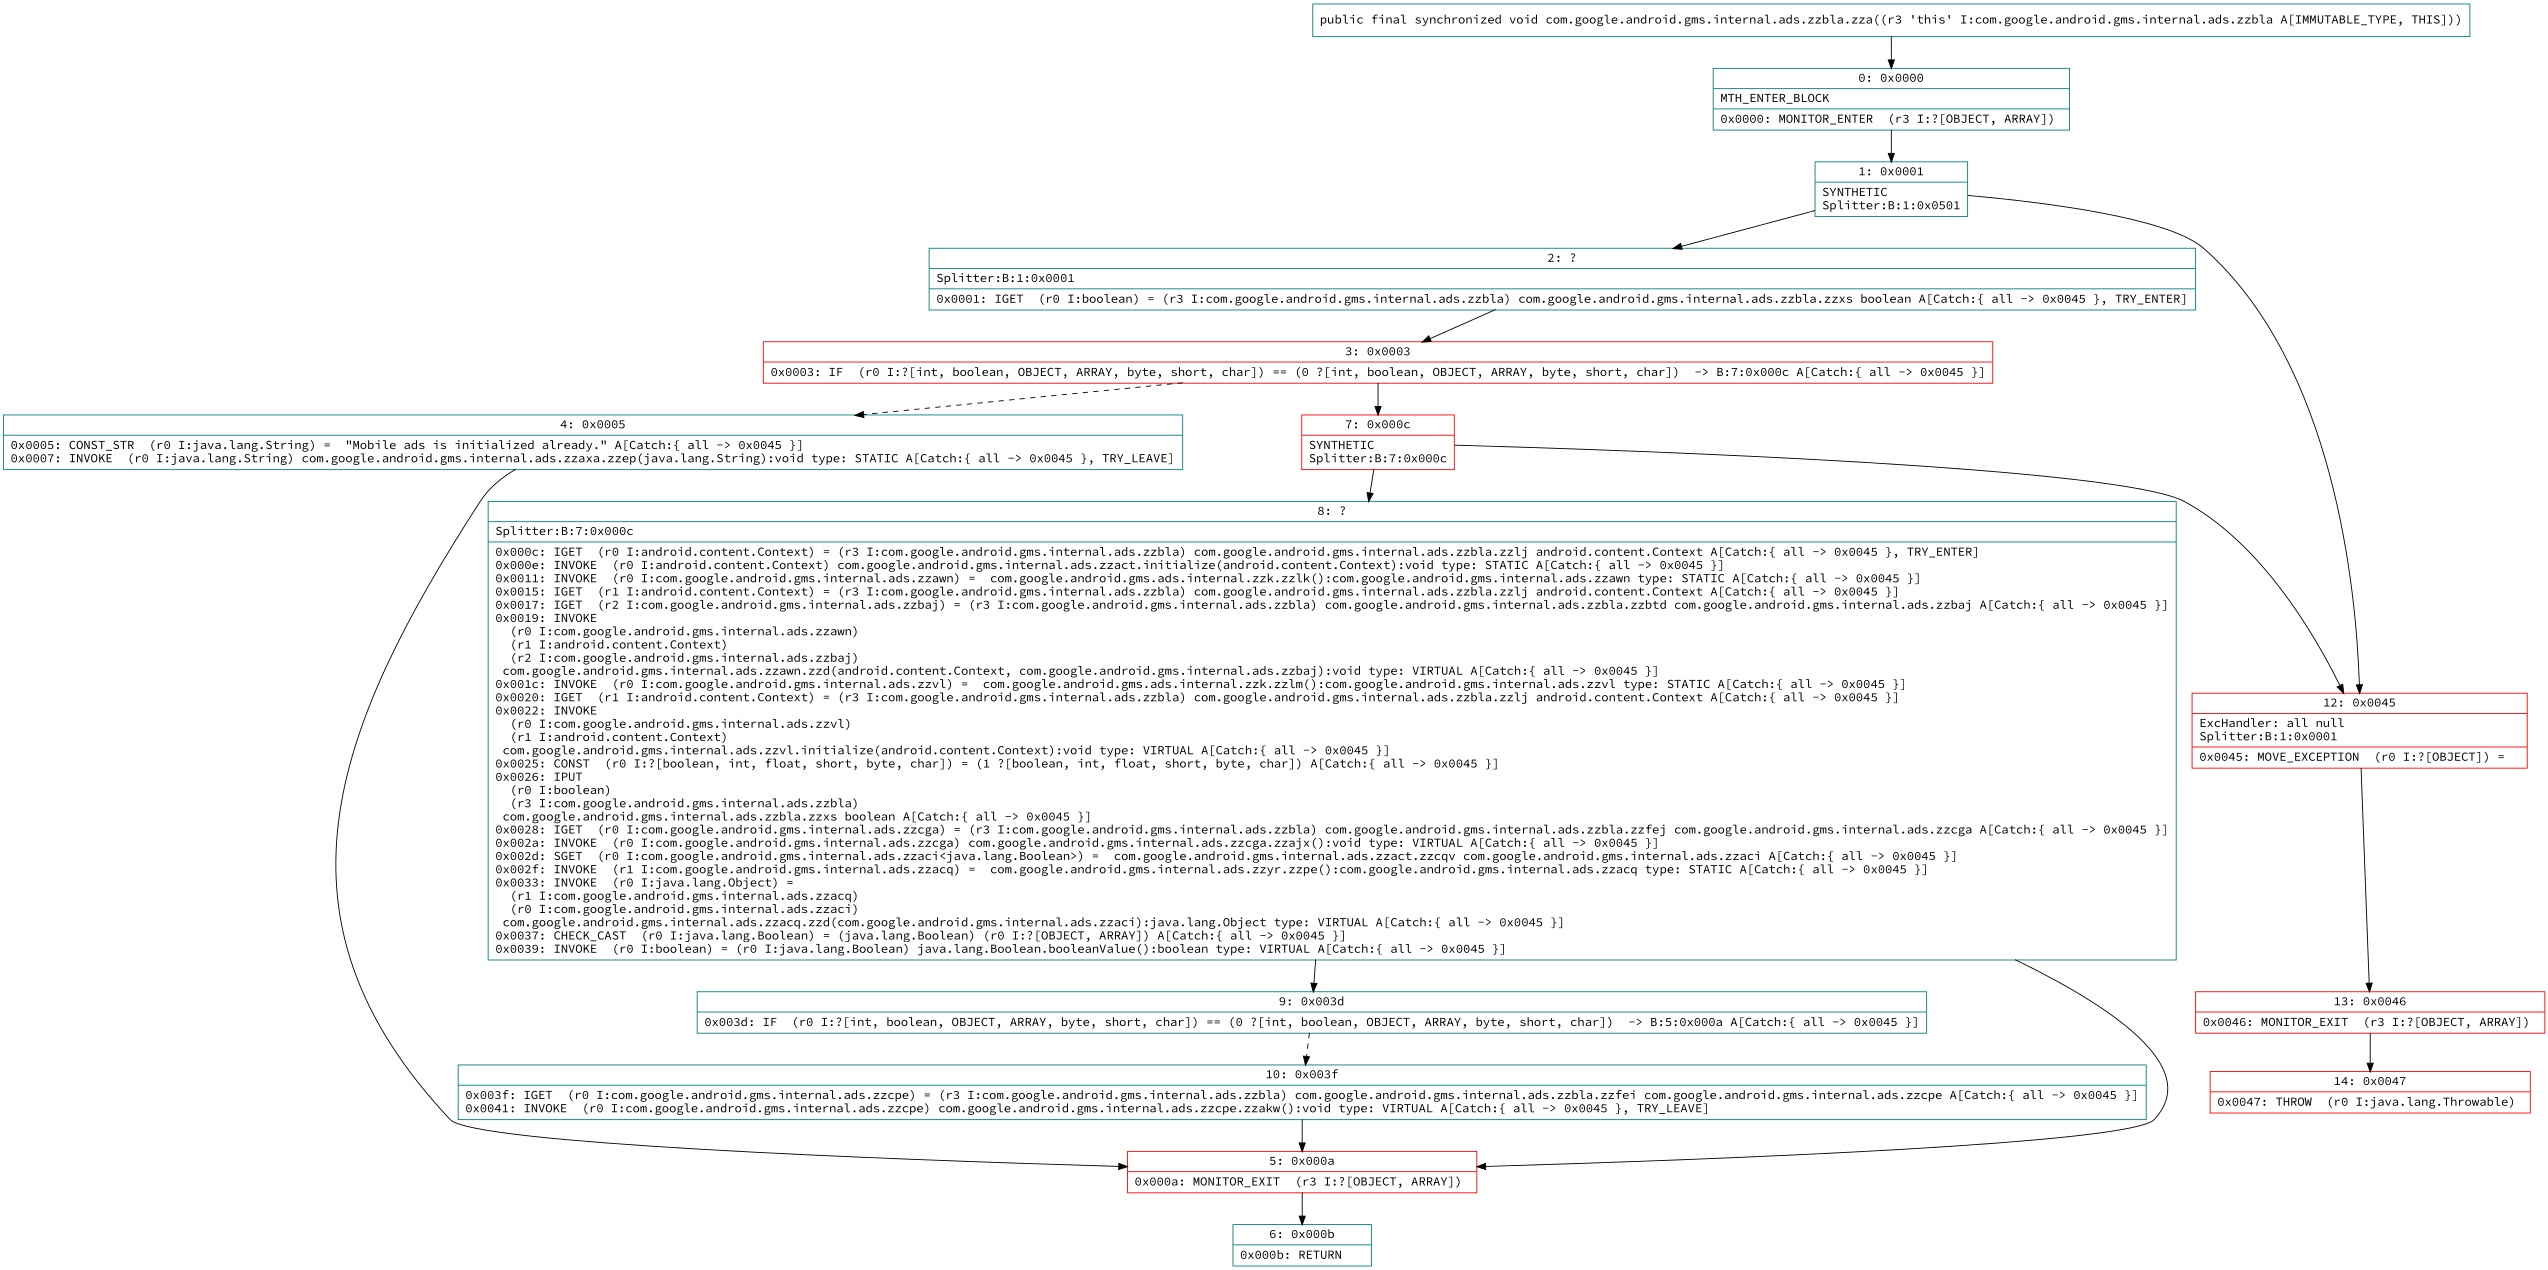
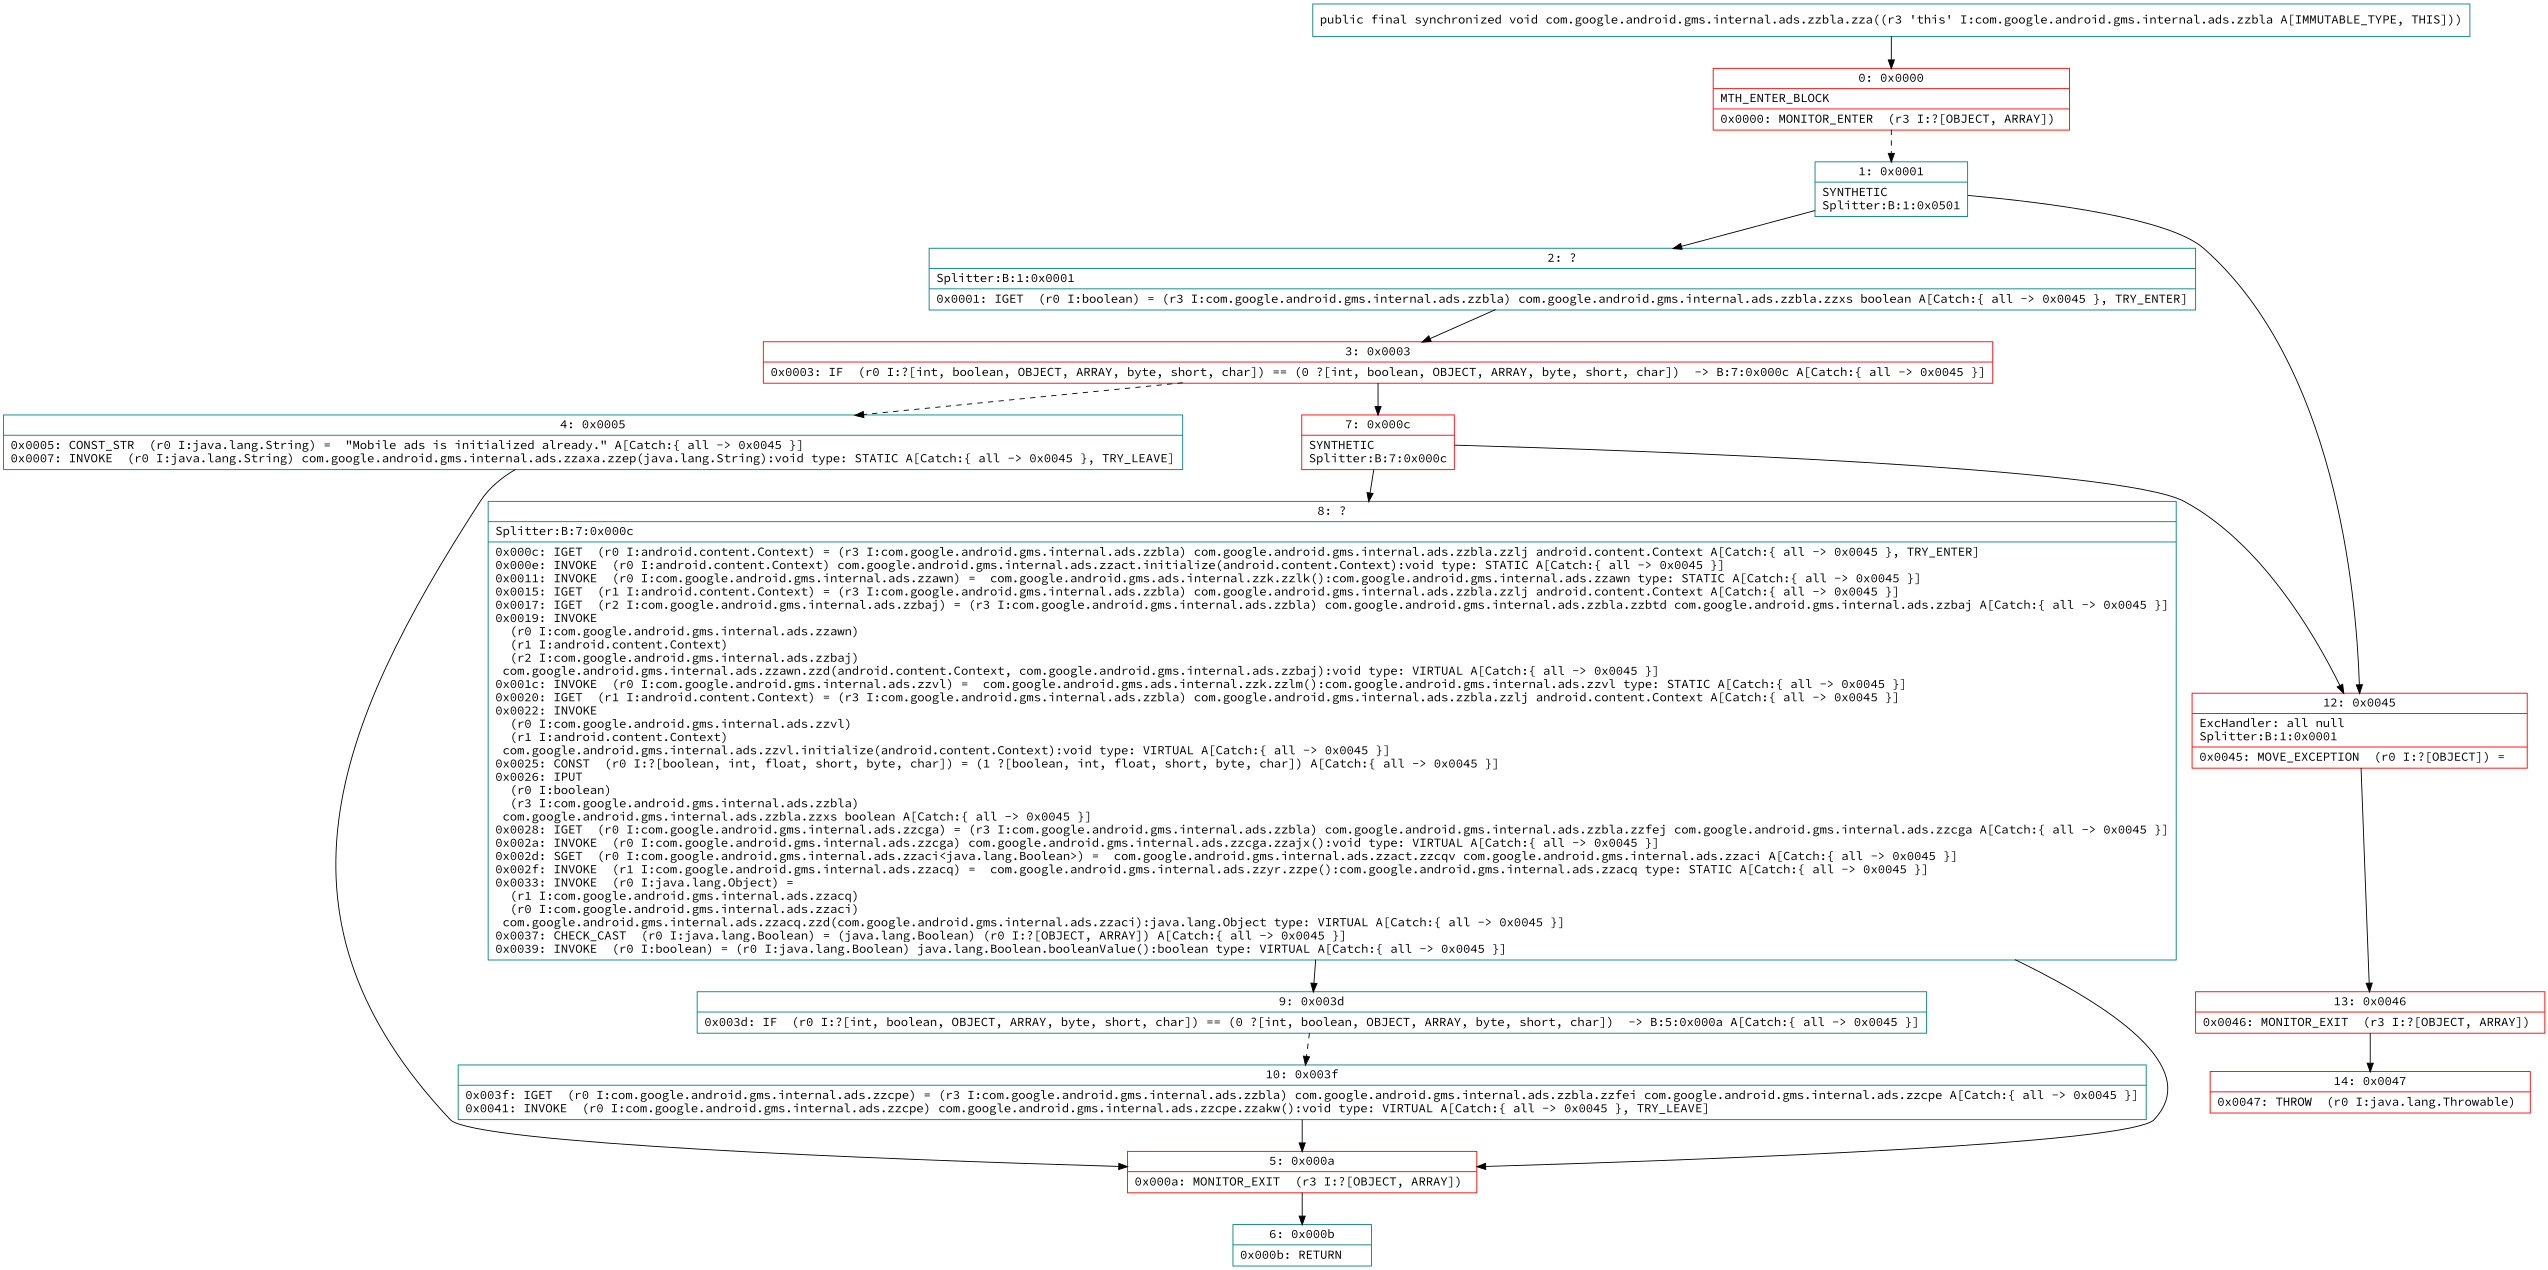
node "0: 0x0000": color teal -> red
edge "0: 0x0000" -> "1: 0x0001": style solid -> dashed
